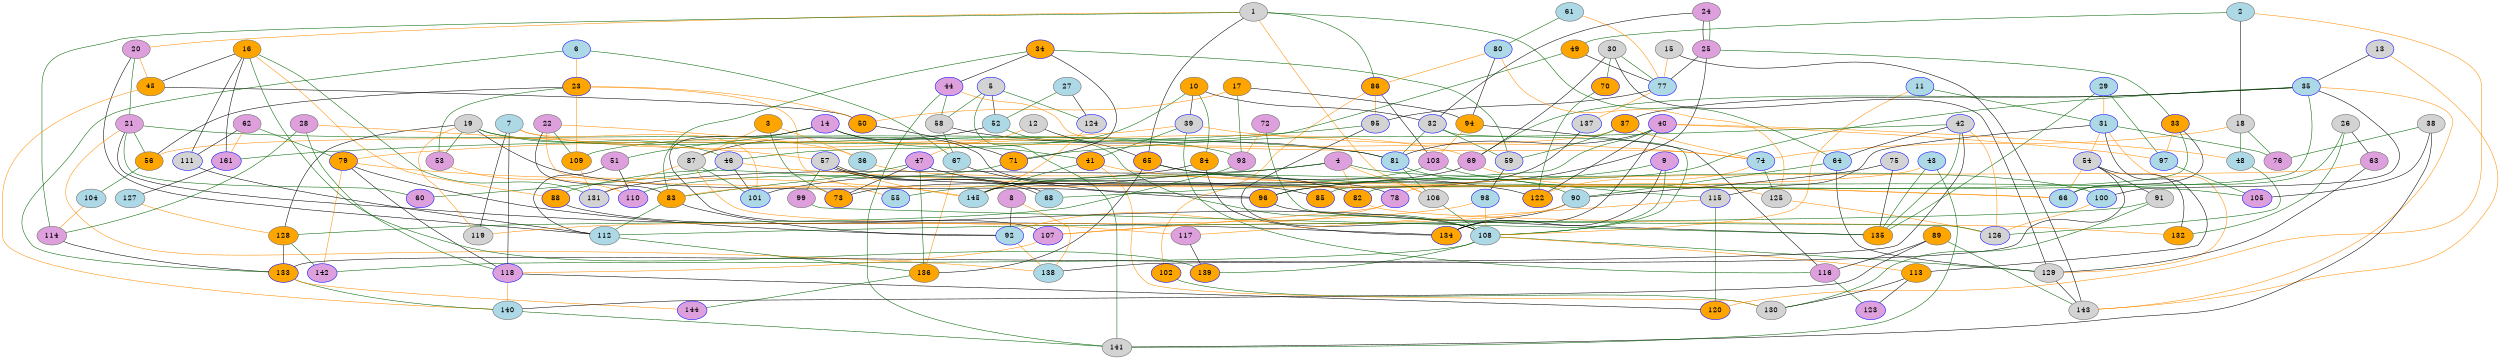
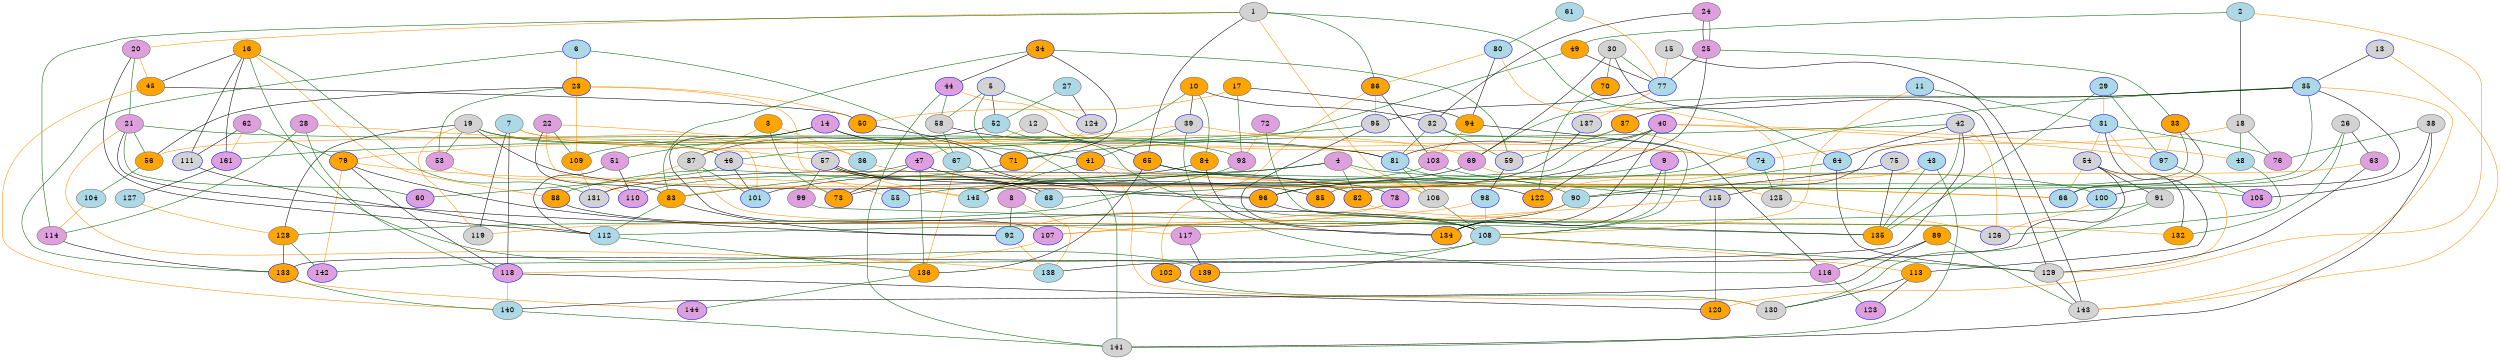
edge "4" -- "82": color darkorange -> darkgreen
